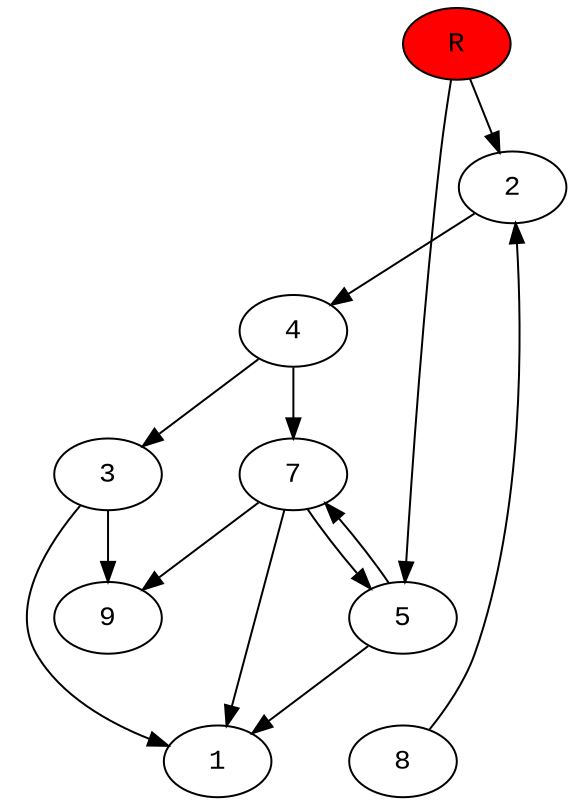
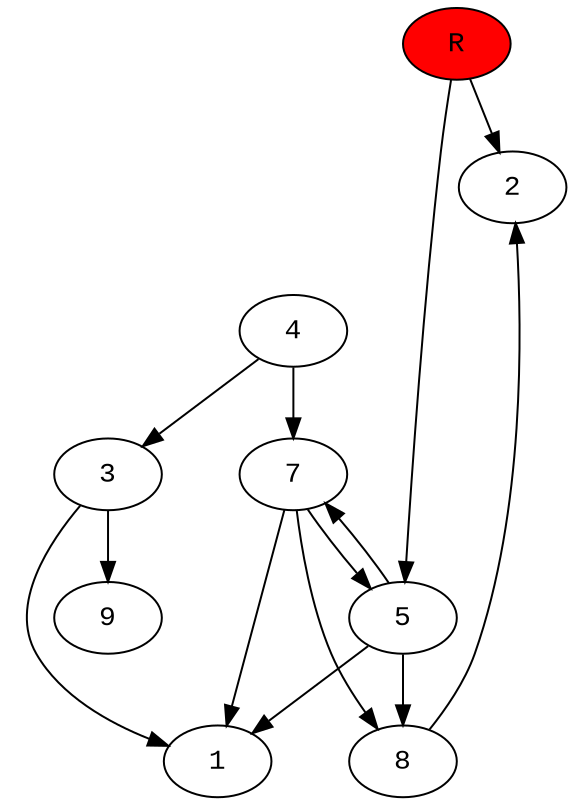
edge "2" -> "4": removed
edge "7" -> "9": now "7" -> "8"
edge "5" -> "8": added
